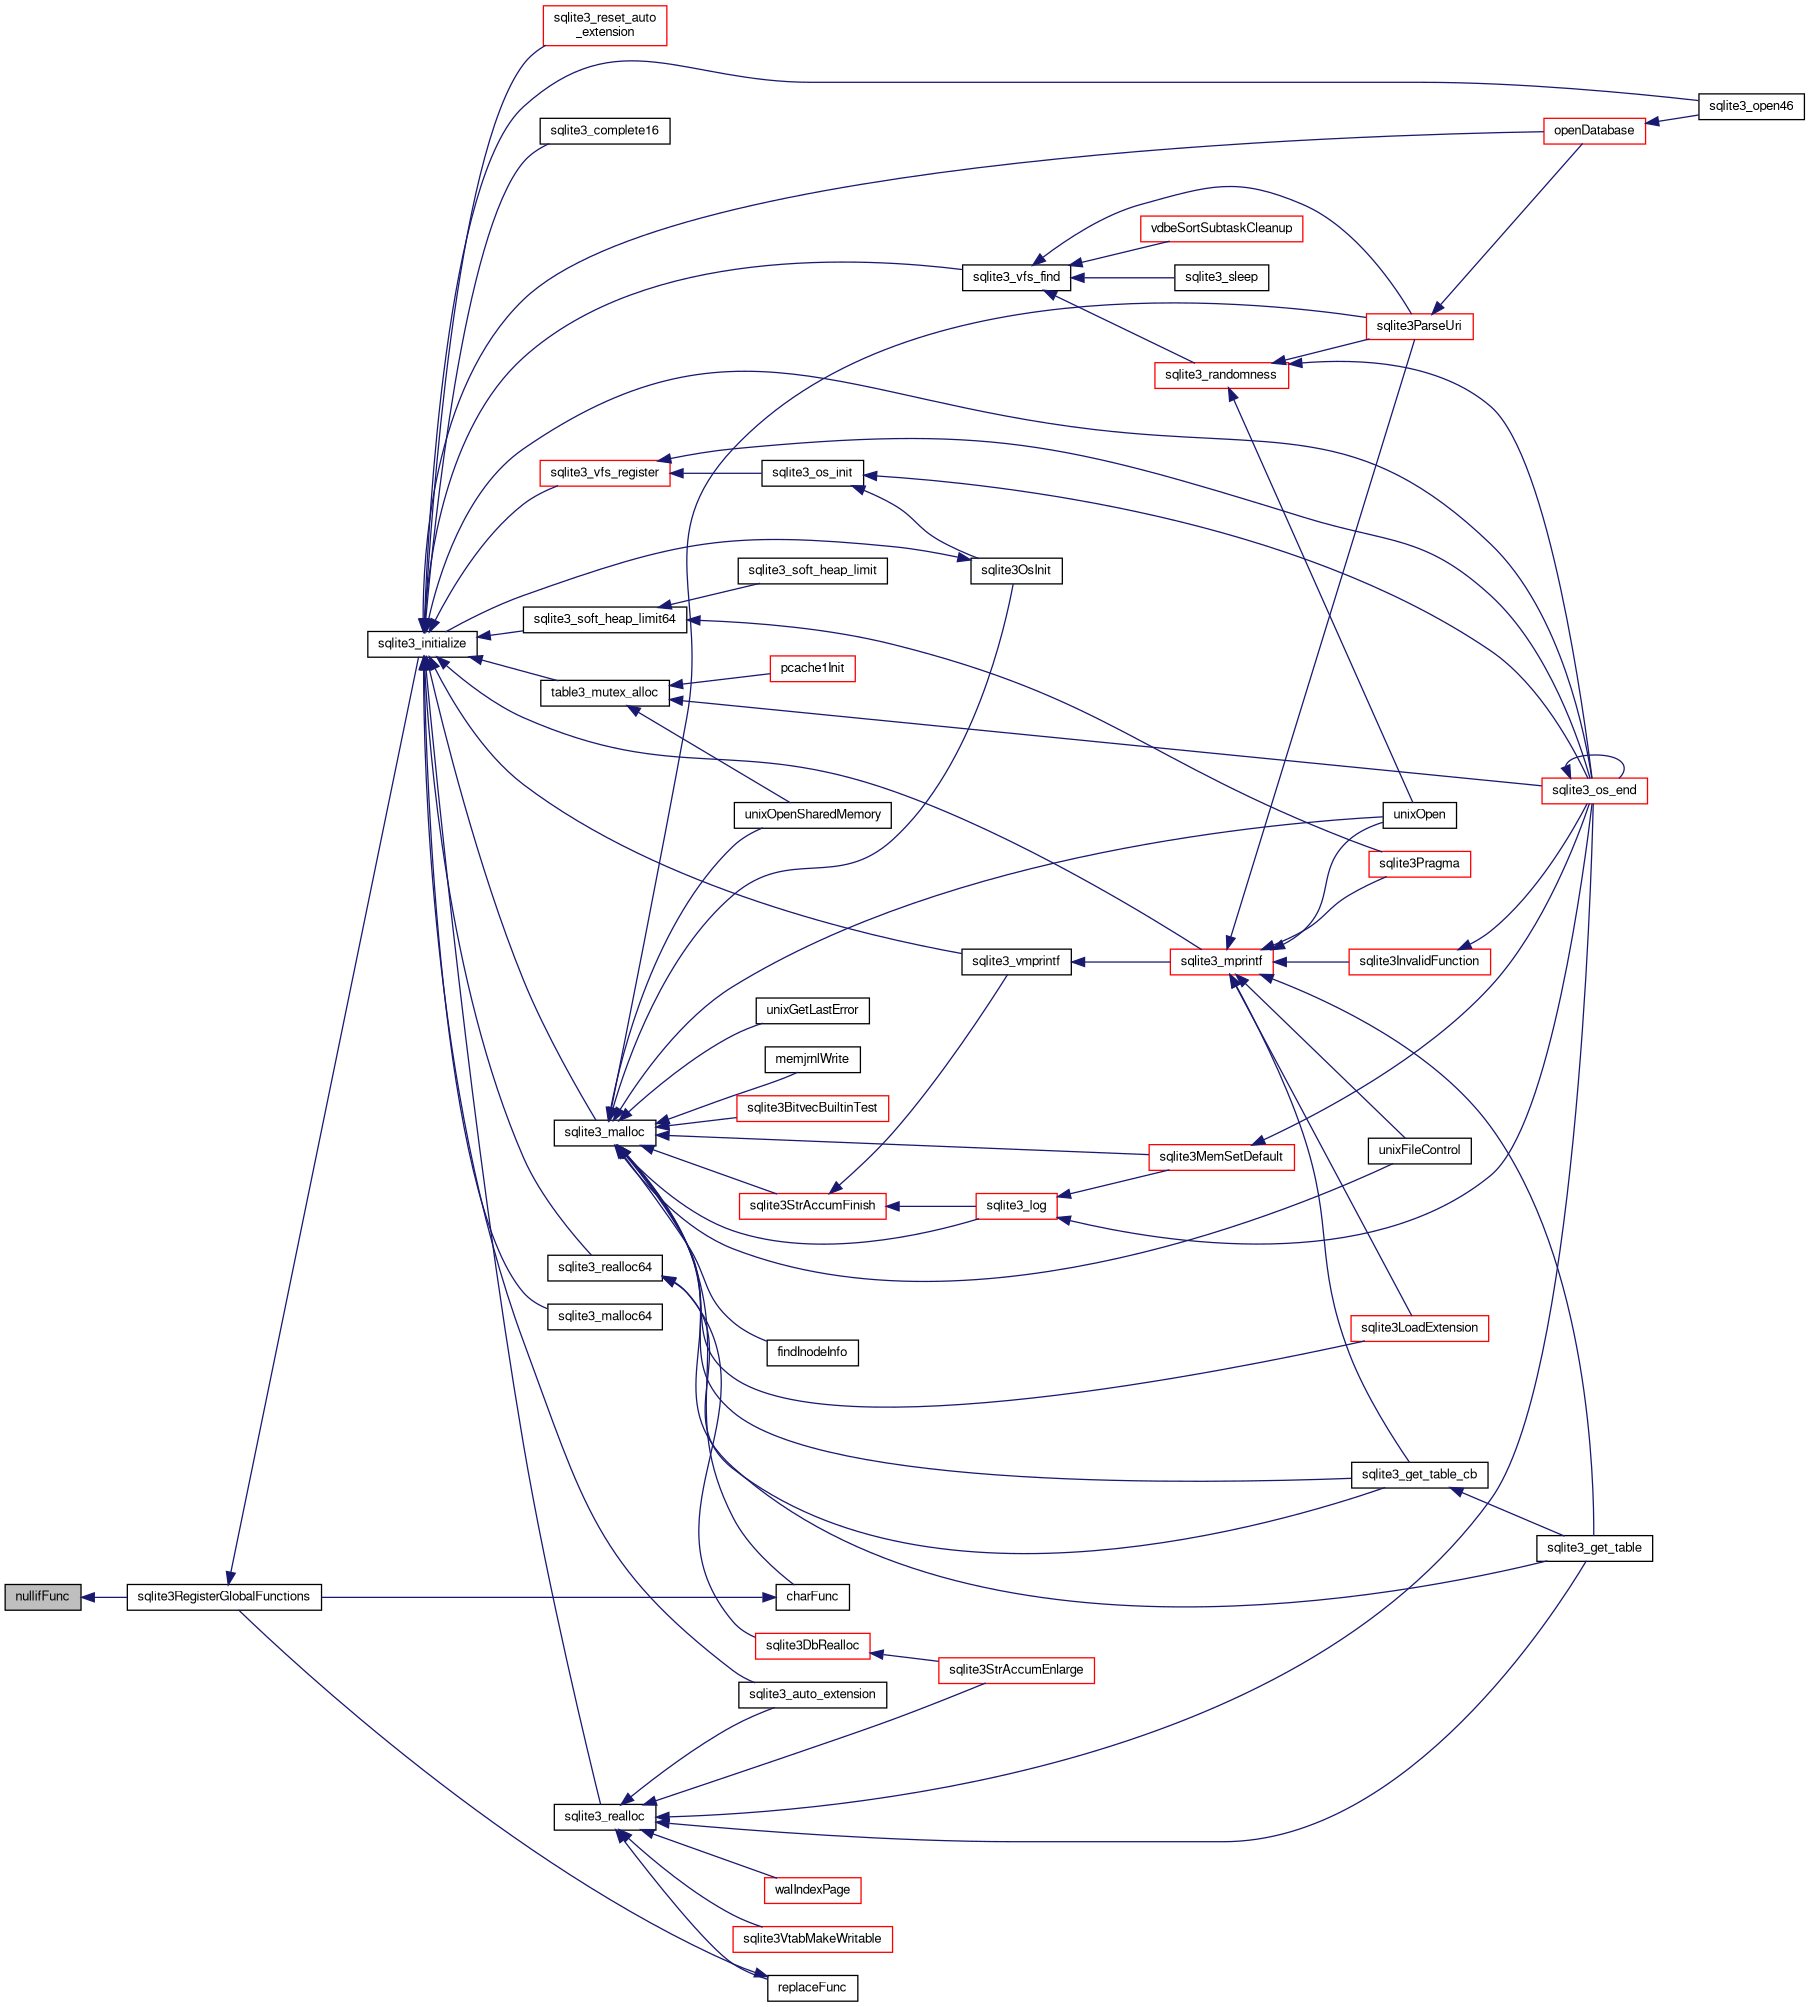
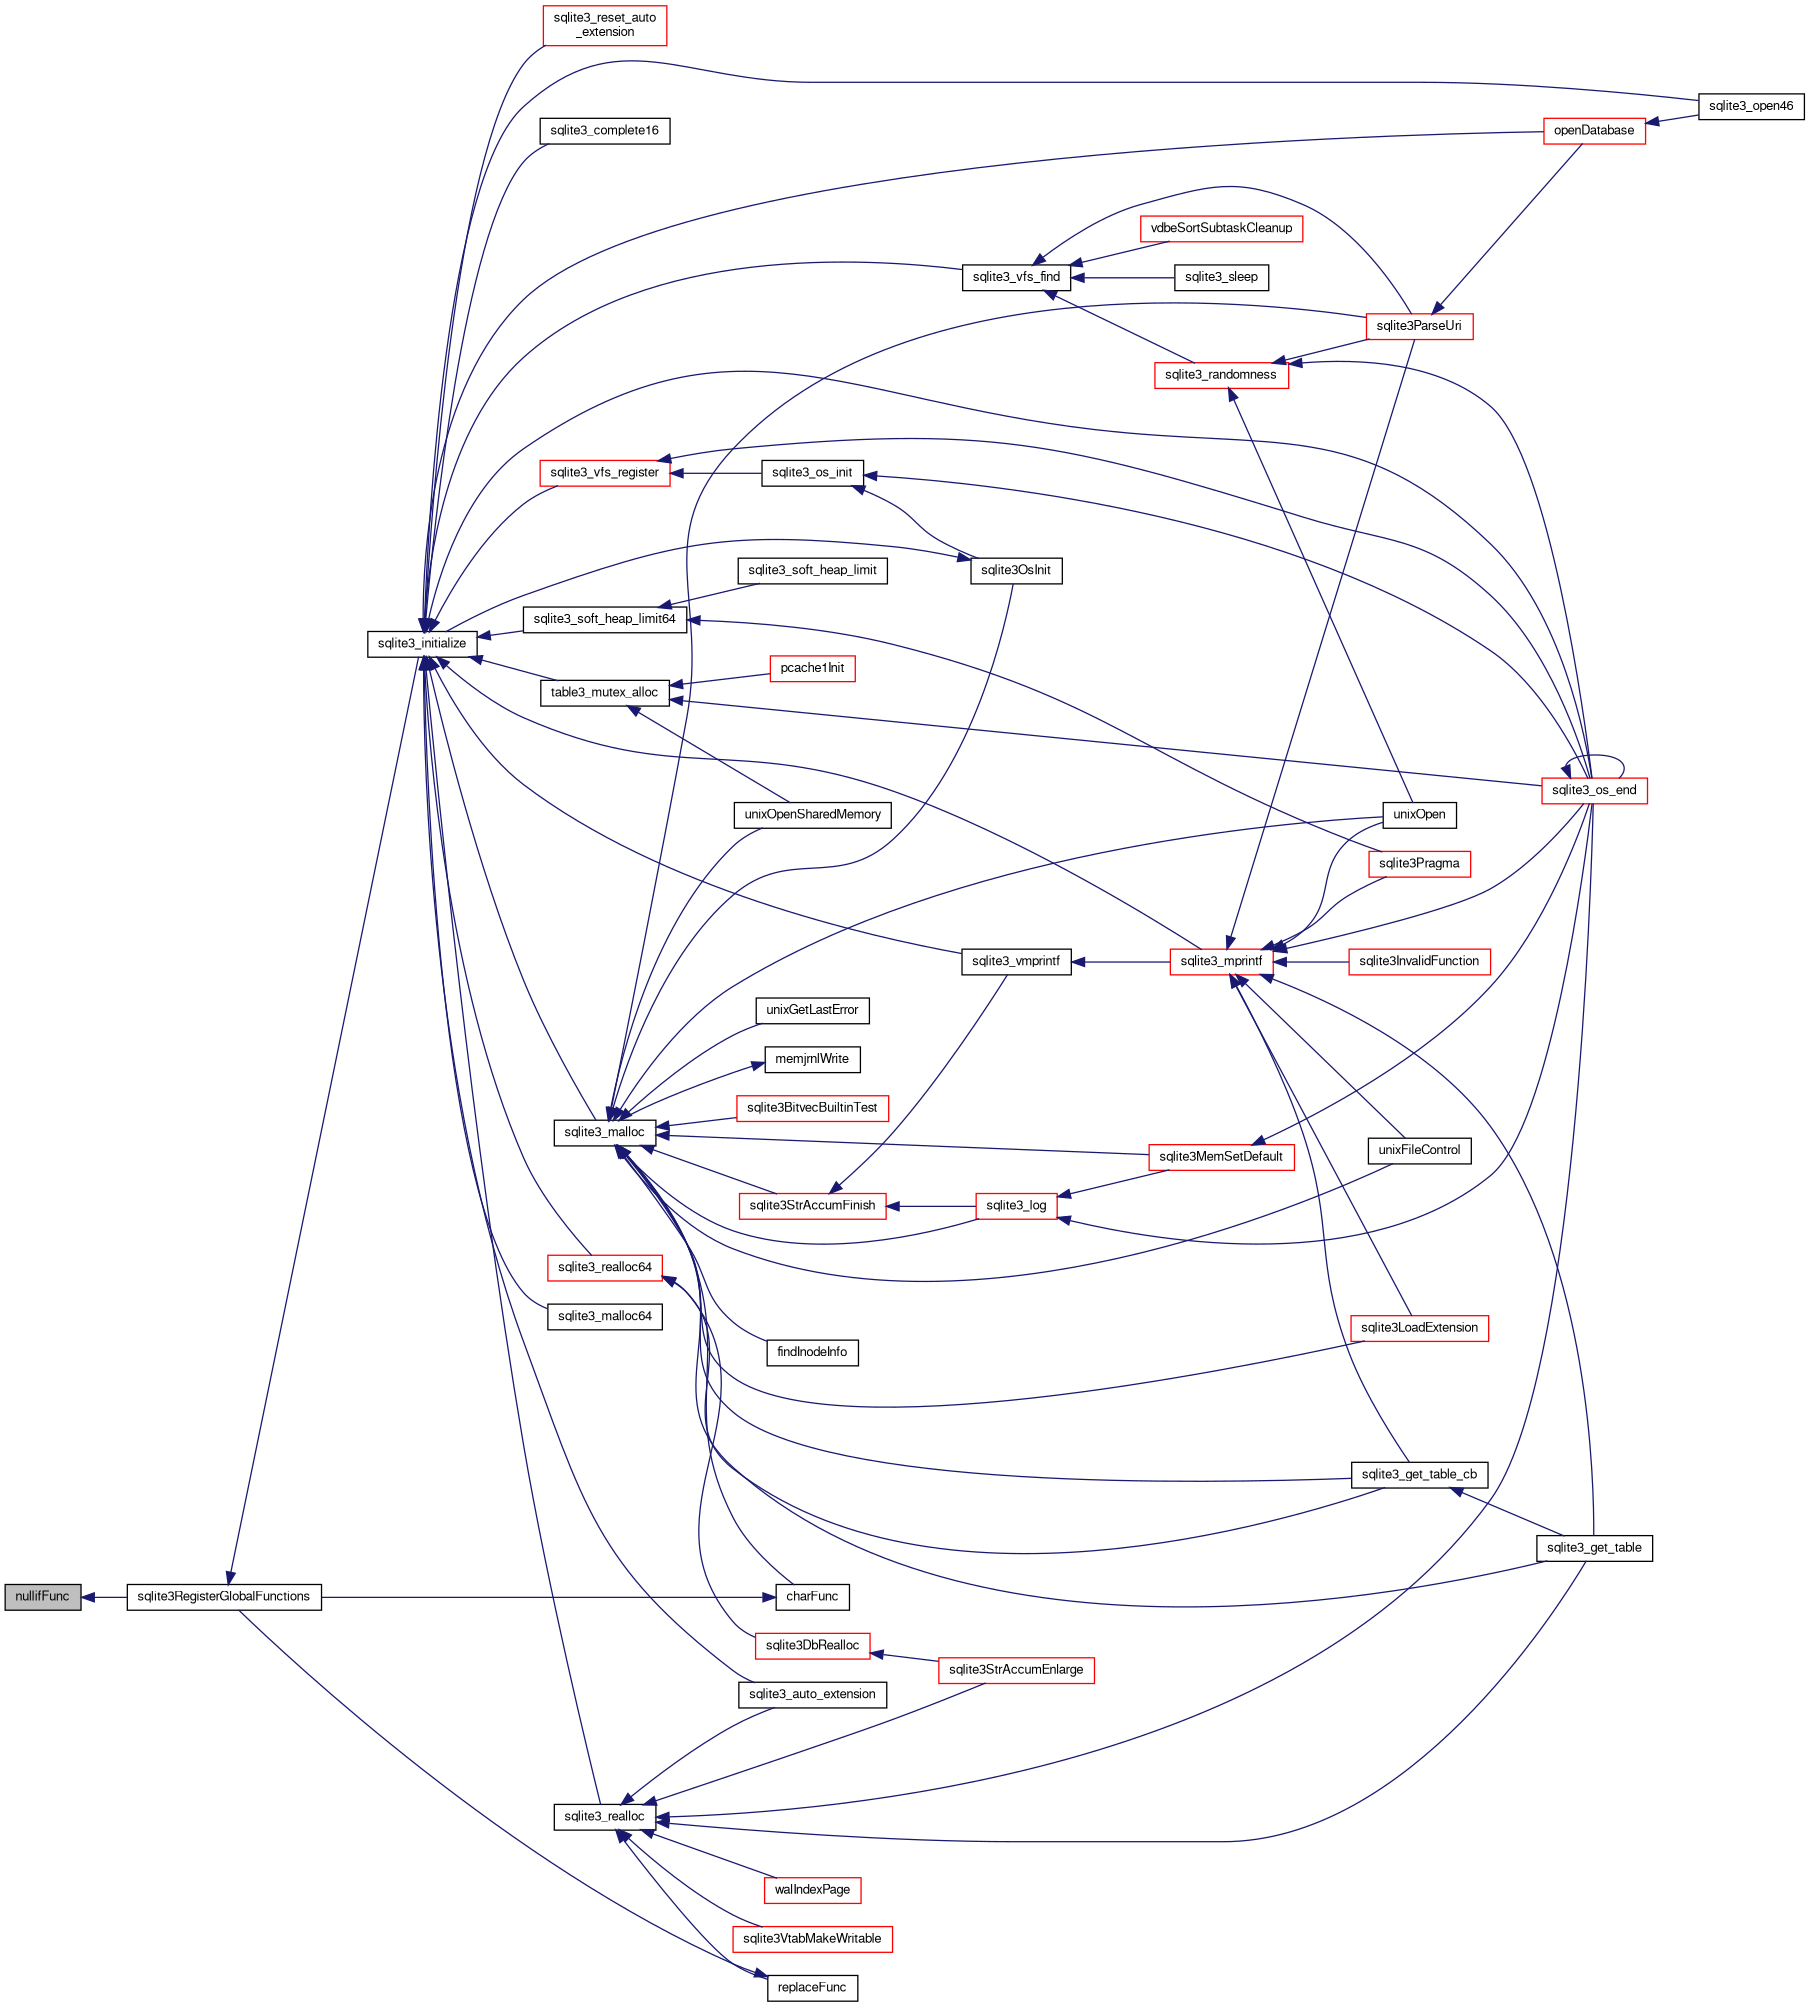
edge "sqlite3_os_end" -> "sqlite3InvalidFunction": now "sqlite3_os_end" -> "sqlite3_mprintf"
edge "memjrnlWrite" -> "sqlite3_malloc": reversed
node "sqlite3_realloc64": color black -> red
